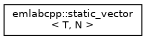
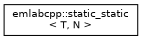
node "emlabcpp::static_vector < T, N >": label "emlabcpp::static_vector < T, N >" -> "emlabcpp::static_static < T, N >"
